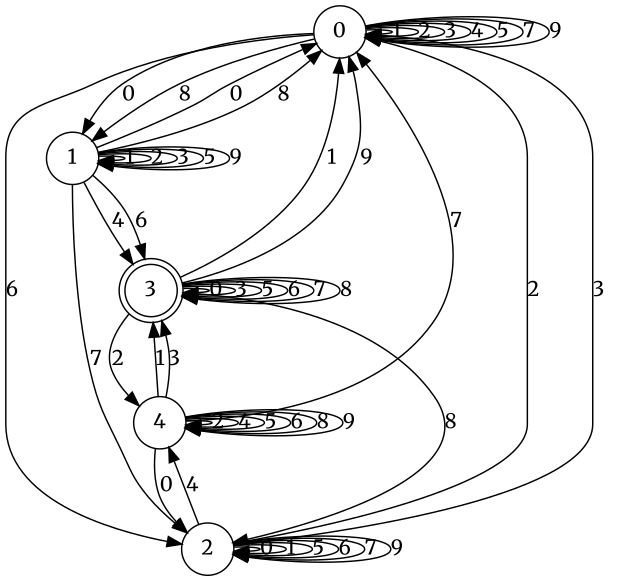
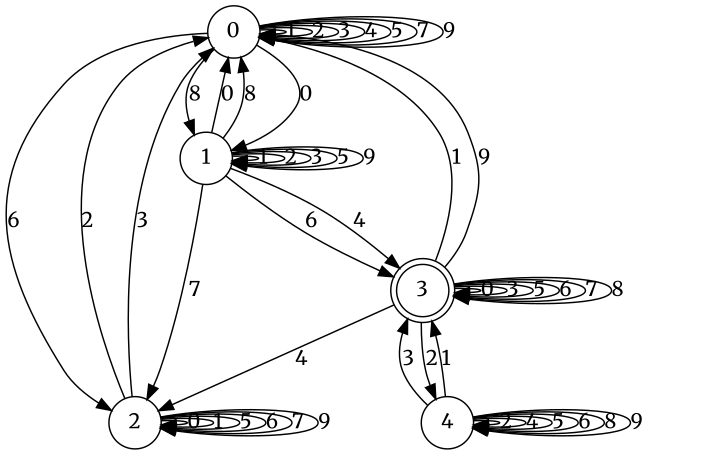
edge "4" -> "0": removed, label "7"
edge "3" -> "2": label "8" -> "4"
edge "4" -> "2": removed, label "0"
edge "2" -> "4": removed, label "4"
